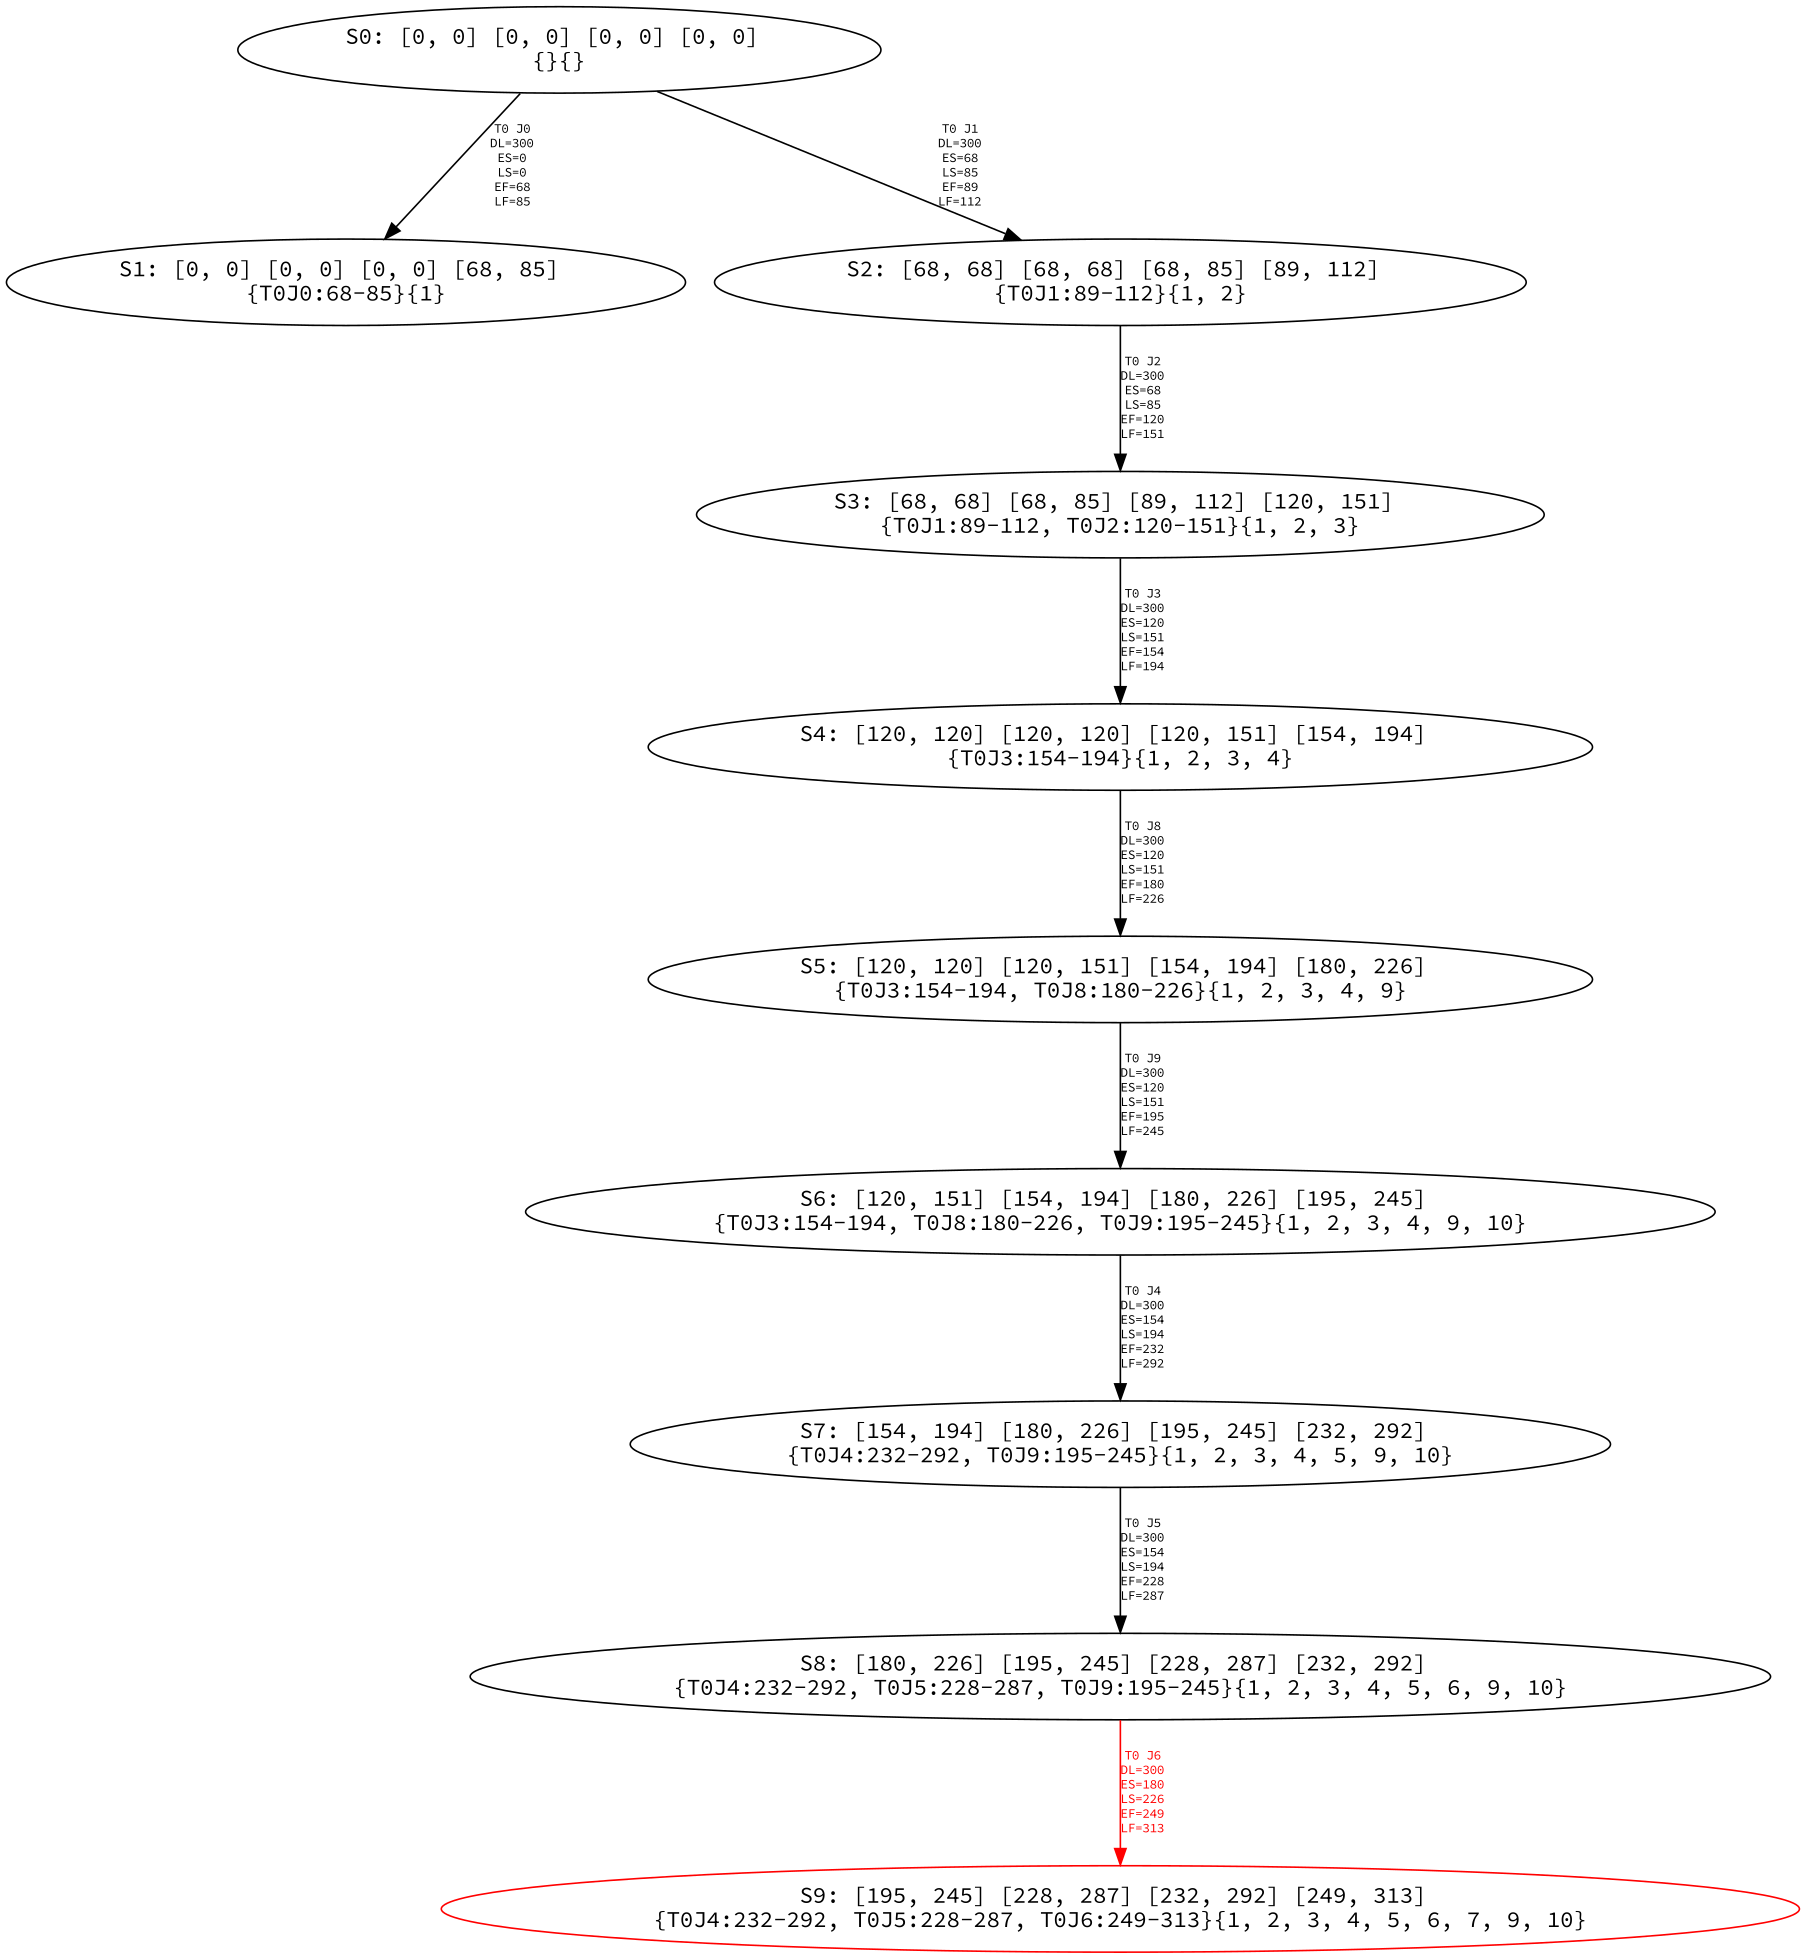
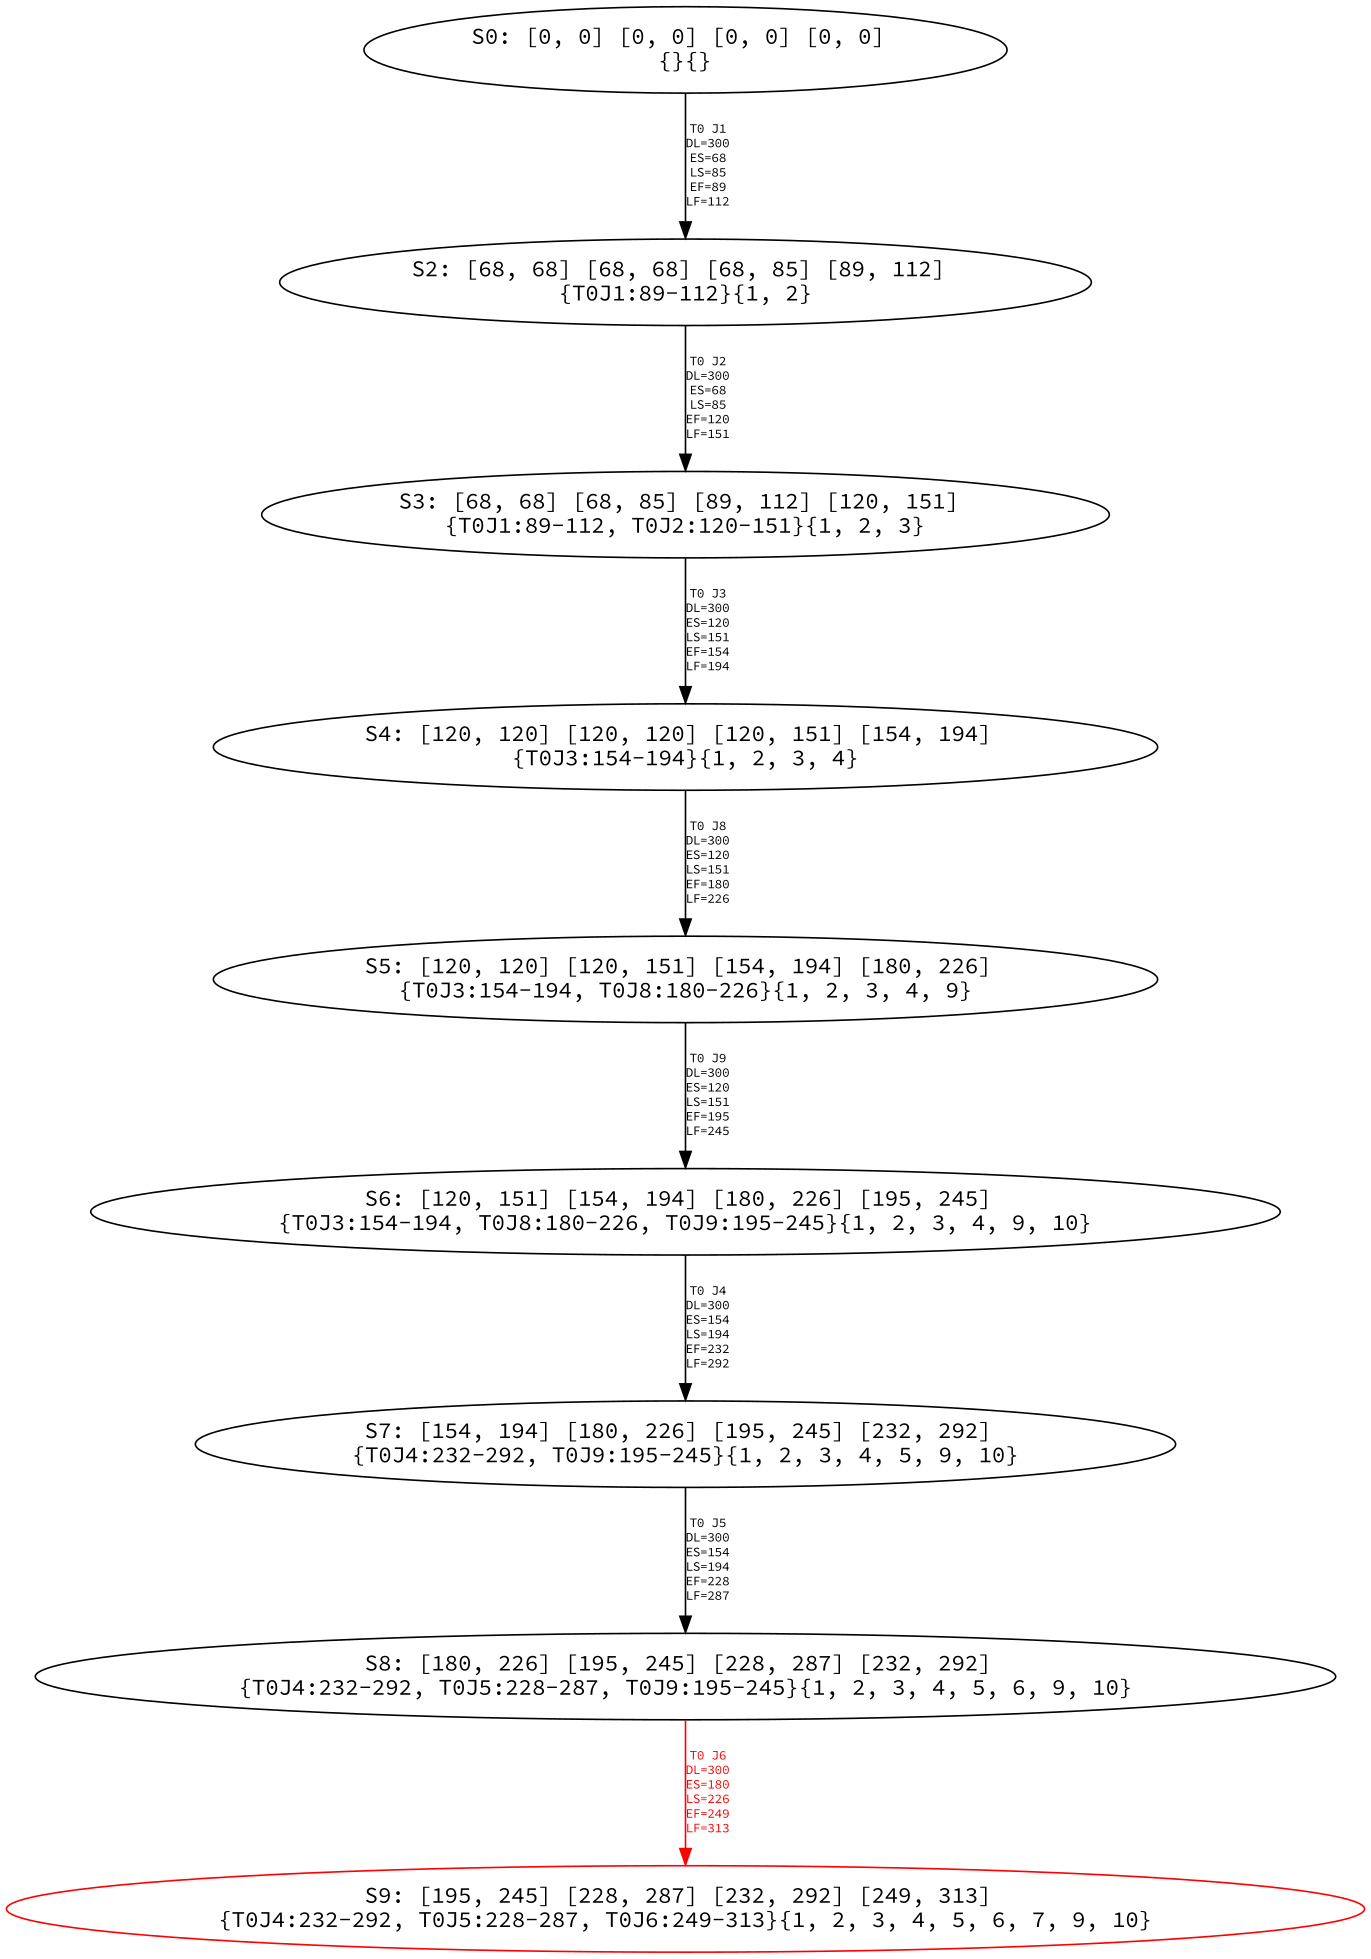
node "S1: [0, 0] [0, 0] [0, 0] [68, 85] {T0J0:68-85}{1}": removed
